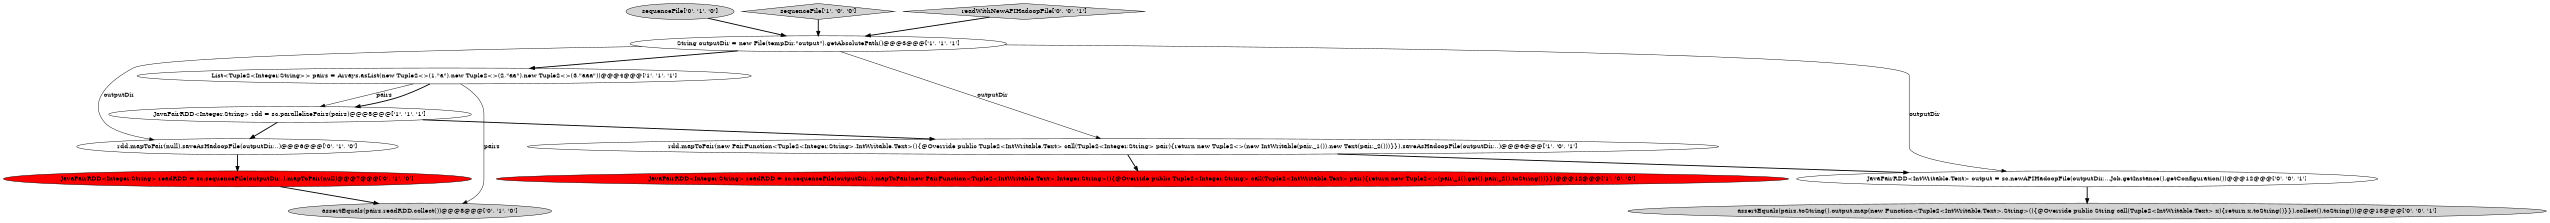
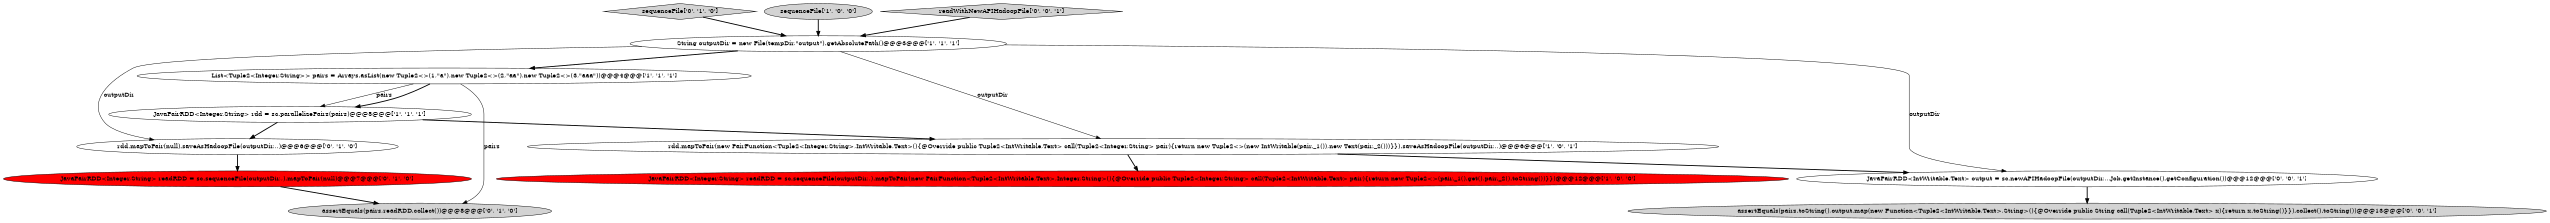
node "sequenceFile['0', '1', '0']": shape ellipse -> diamond
node "sequenceFile['1', '0', '0']": shape diamond -> ellipse
